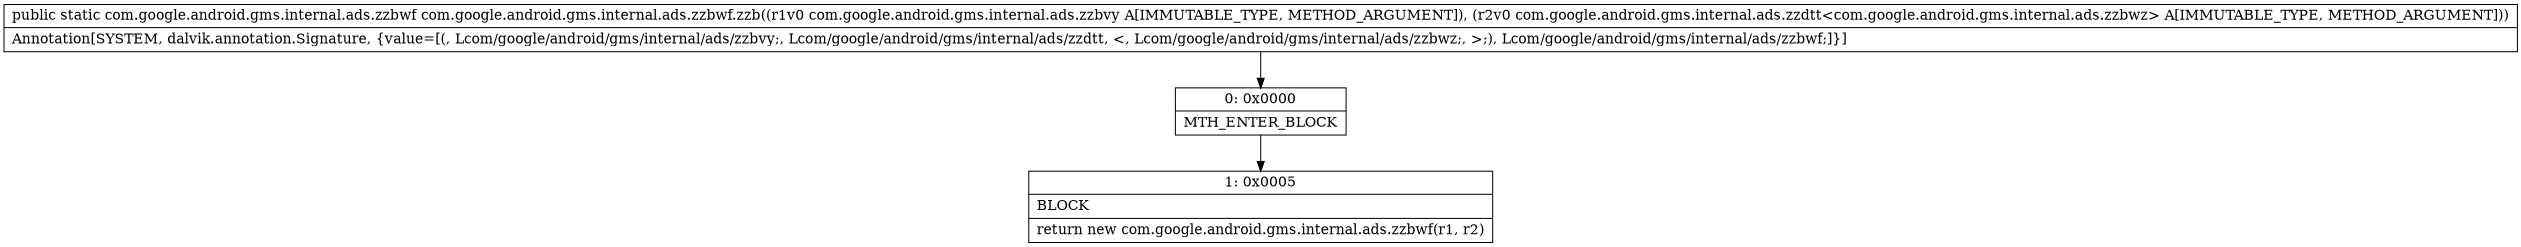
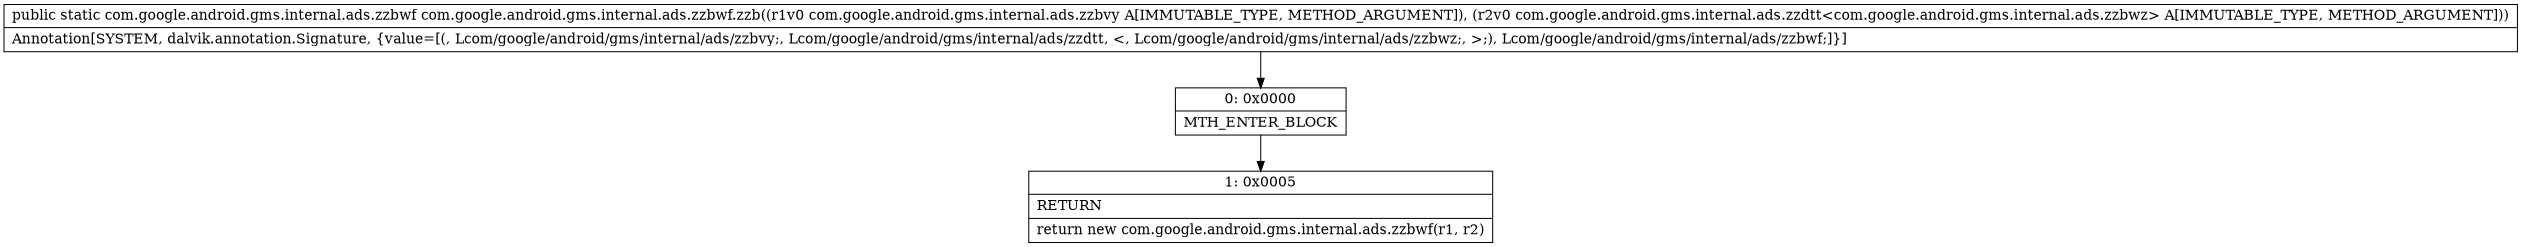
node "1: 0x0005": text "BLOCK" -> "RETURN"
